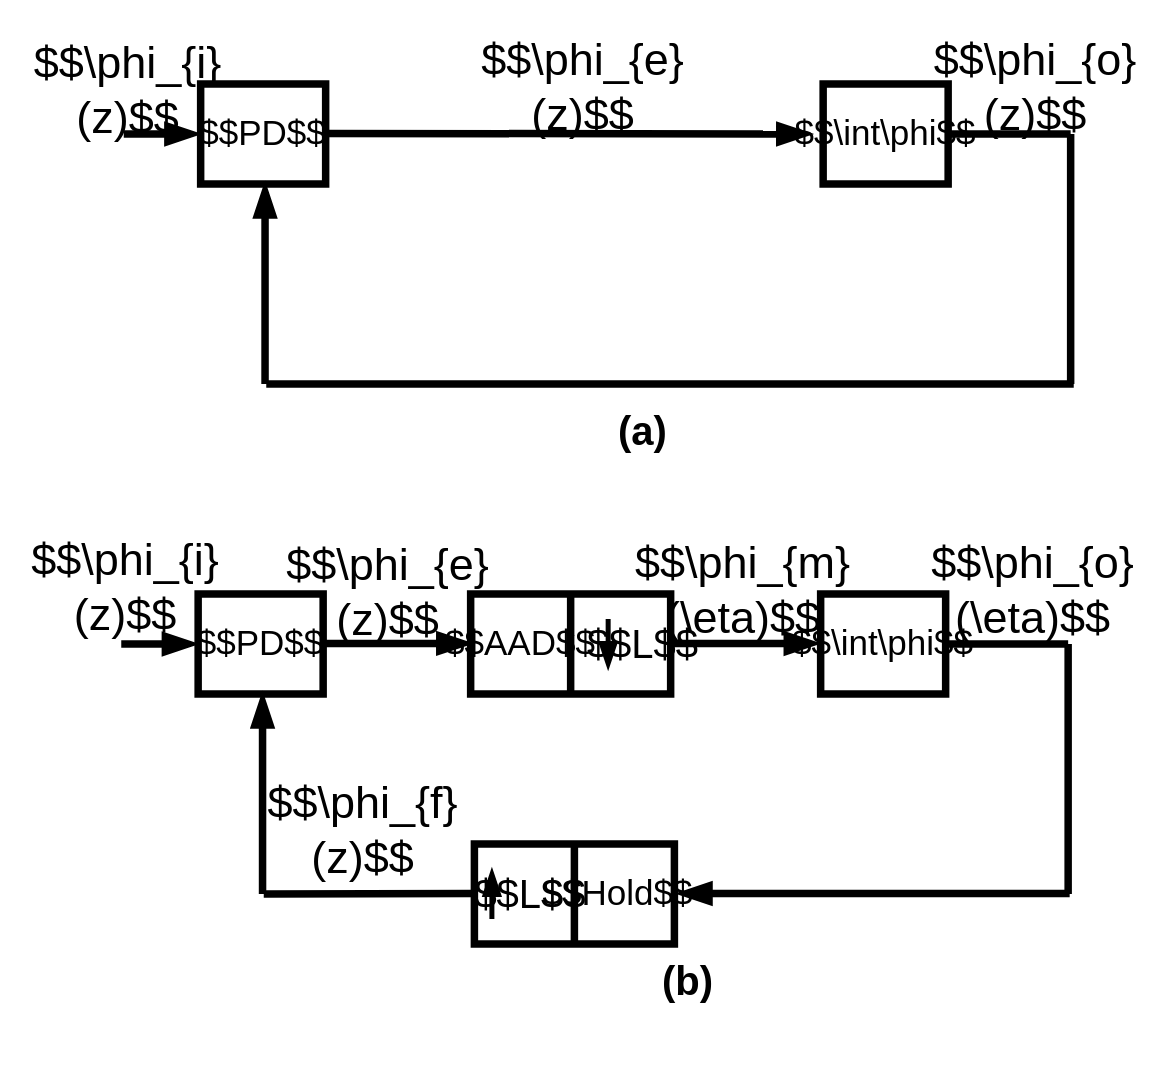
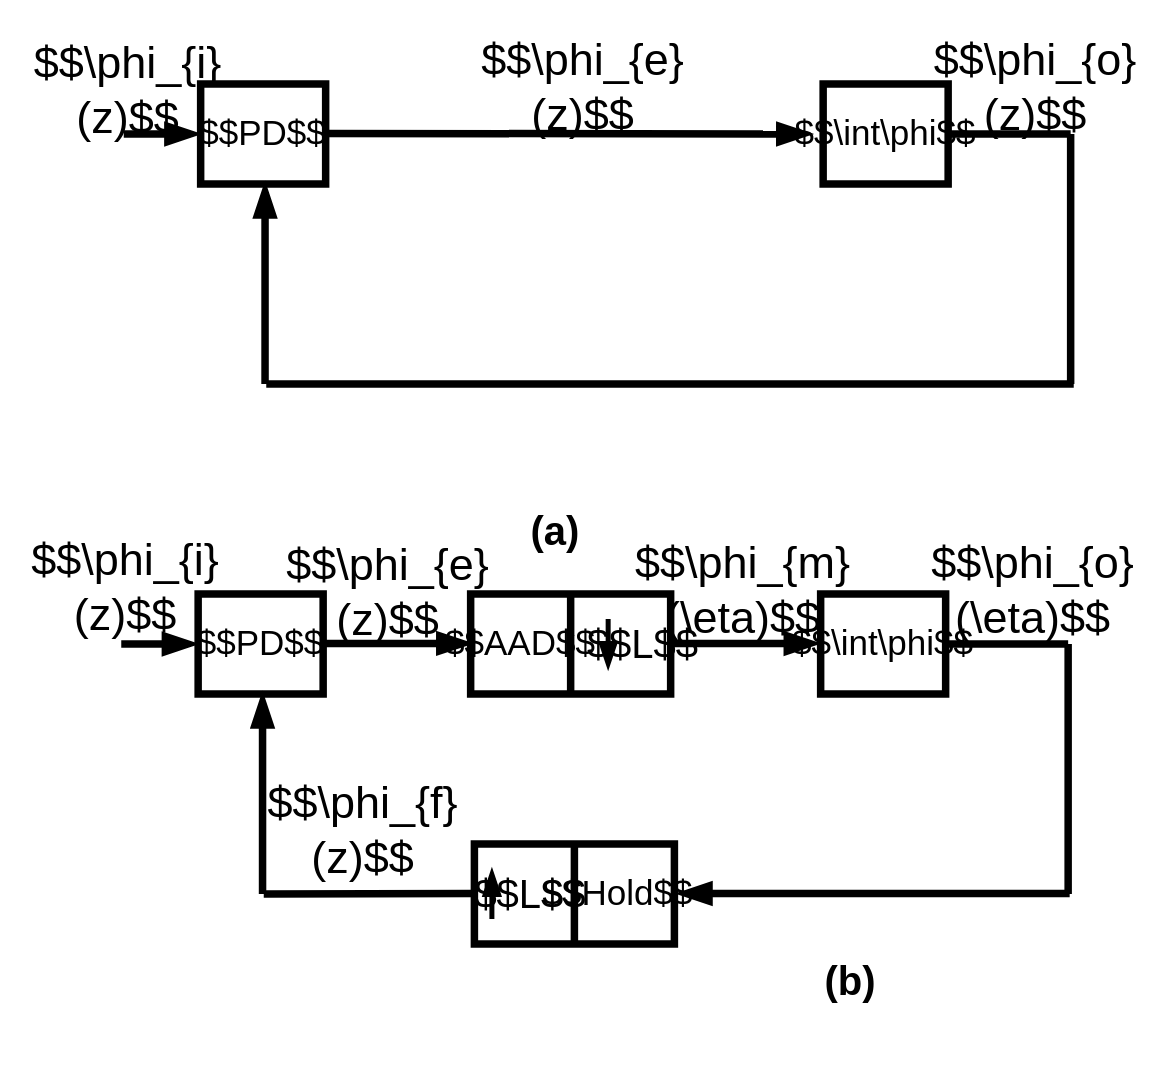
node "(a)": moved (643, 431) -> (556, 531)
node "(b)": moved (689, 981) -> (851, 981)
